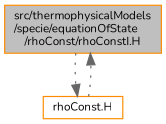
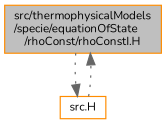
node "rhoConst.H": label "rhoConst.H" -> "src.H"
